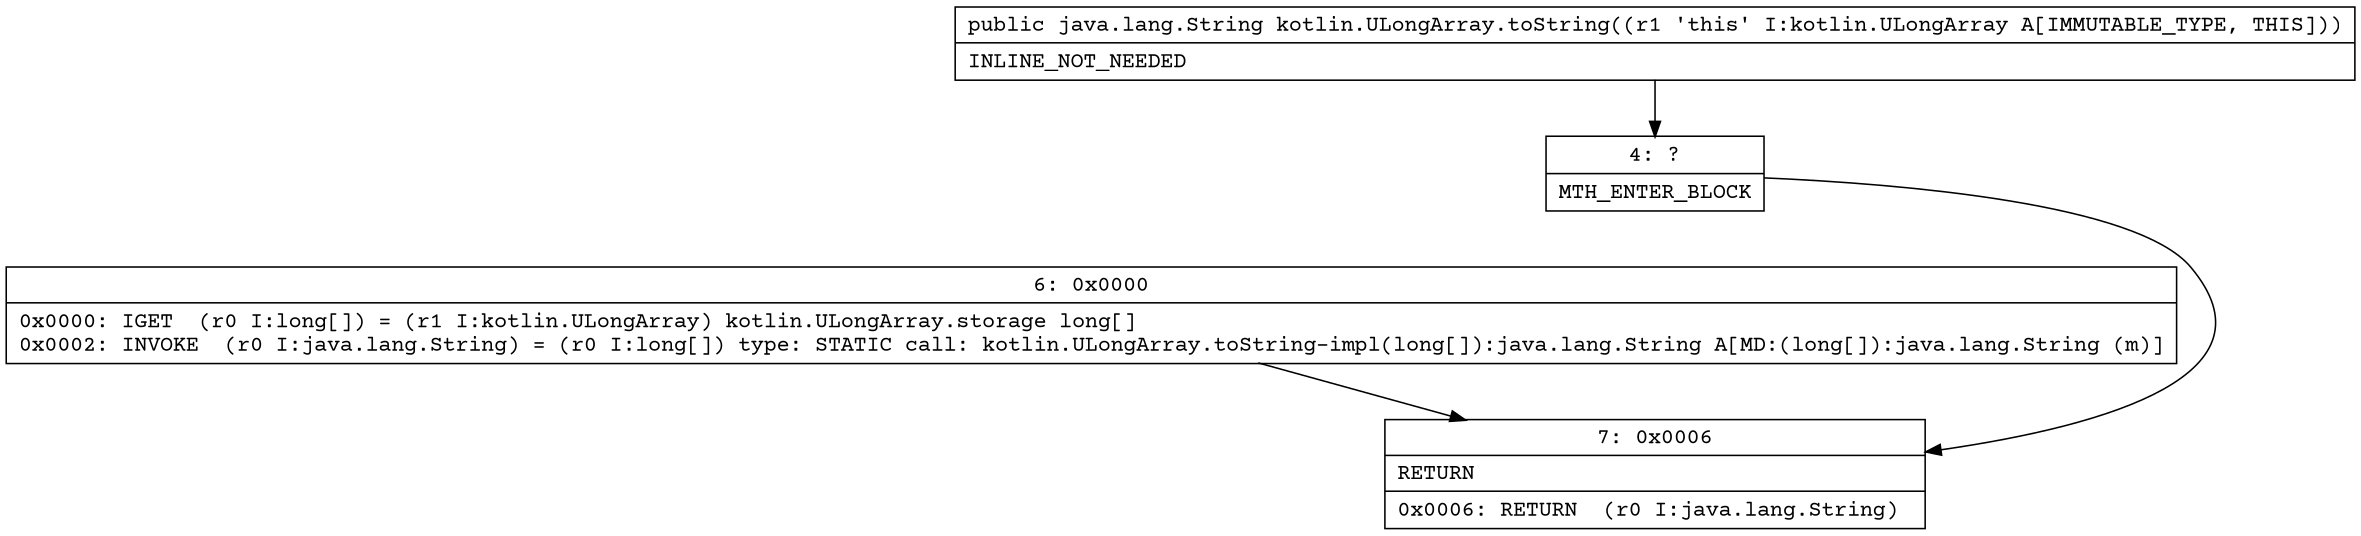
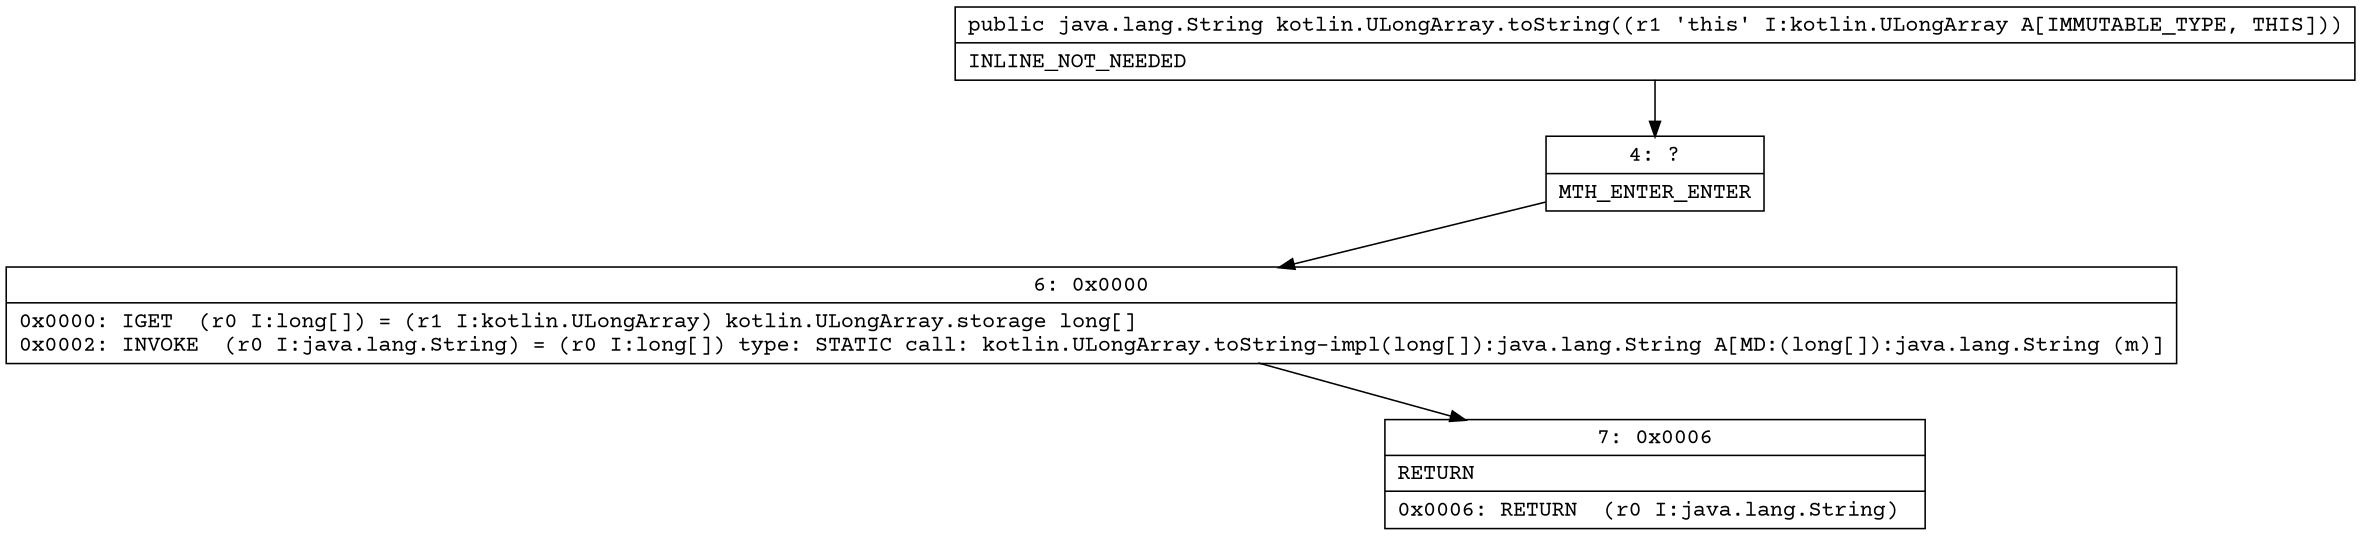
node "4: ?": text "MTH_ENTER_BLOCK" -> "MTH_ENTER_ENTER"
edge "4: ?" -> "7: 0x0006": now "4: ?" -> "6: 0x0000"
